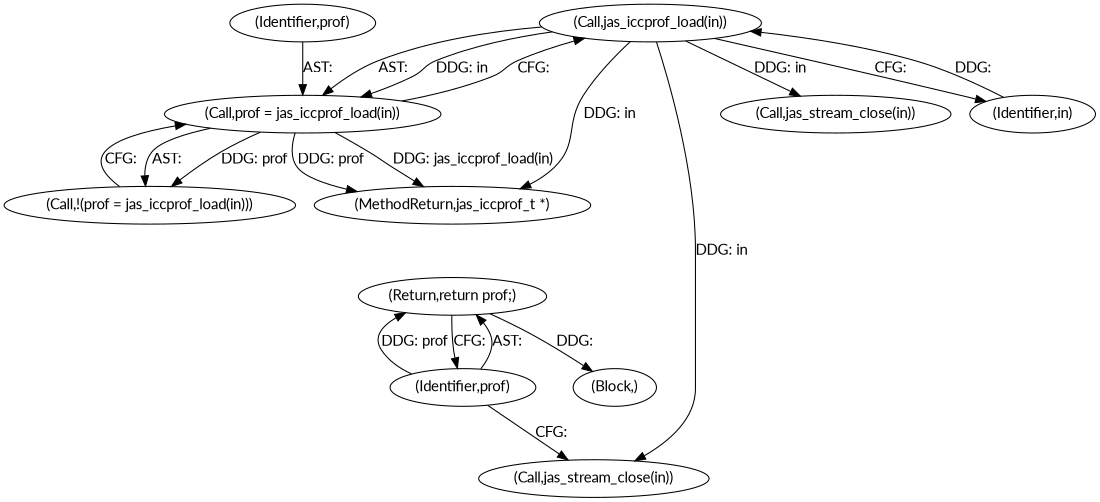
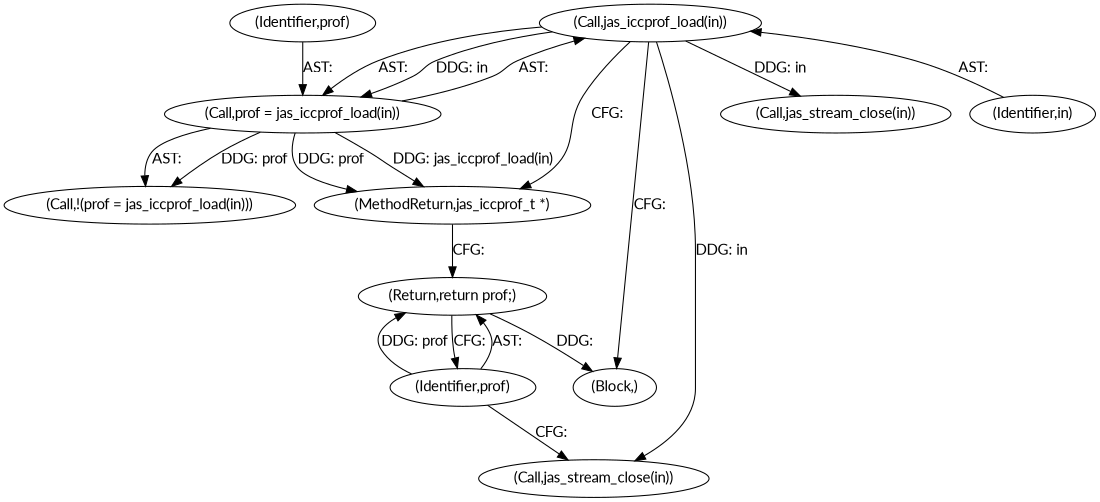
edge "(Call,jas_iccprof_load(in))" -> "(Identifier,in)": now "(Call,jas_iccprof_load(in))" -> "(Block,)"
edge "(Call,prof = jas_iccprof_load(in))" -> "(Call,jas_iccprof_load(in))": label "CFG: " -> "AST: "
edge "(Identifier,in)" -> "(Call,jas_iccprof_load(in))": label "DDG: " -> "AST: "
edge "(Call,jas_iccprof_load(in))" -> "(MethodReturn,jas_iccprof_t *)": label "DDG: in" -> "CFG: "
edge "(Call,!(prof = jas_iccprof_load(in)))" -> "(Call,prof = jas_iccprof_load(in))": removed, label "CFG:"
edge "(MethodReturn,jas_iccprof_t *)" -> "(Return,return prof;)": added, label "CFG:"
